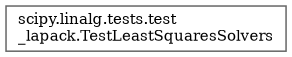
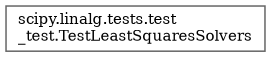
node "scipy.linalg.tests.test _lapack.TestLeastSquaresSolvers": label "scipy.linalg.tests.test _lapack.TestLeastSquaresSolvers" -> "scipy.linalg.tests.test _test.TestLeastSquaresSolvers"
